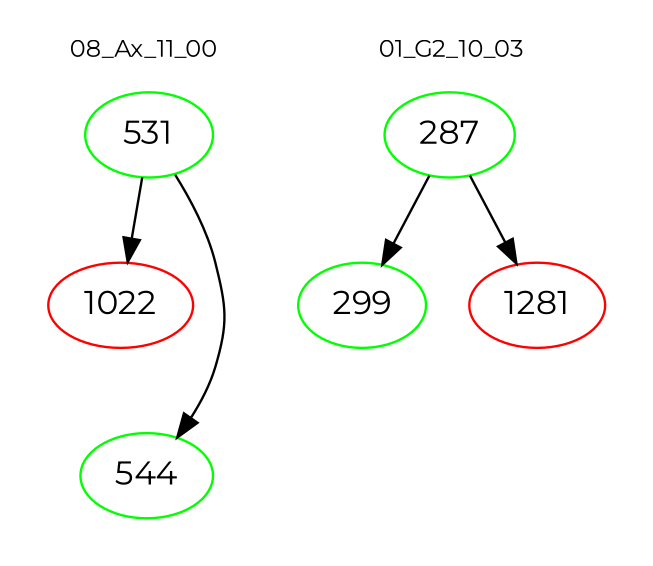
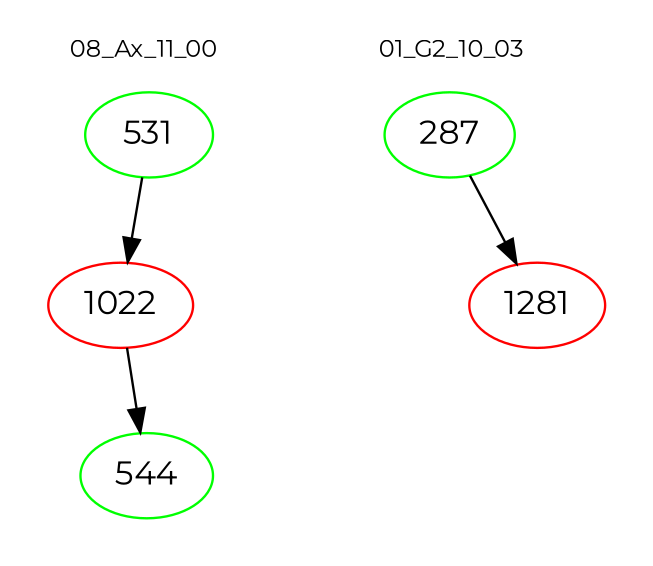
edge "531" -> "544": now "1022" -> "544"
node "299": removed
